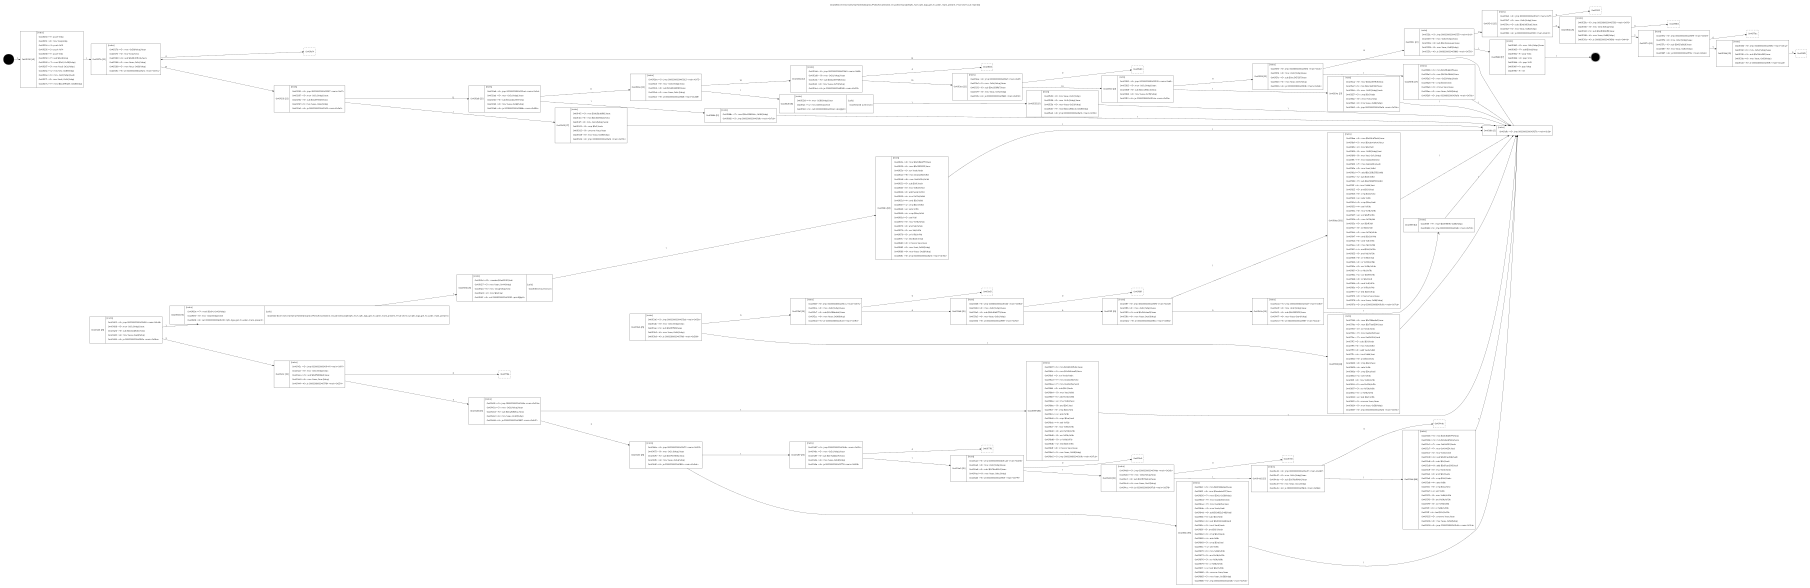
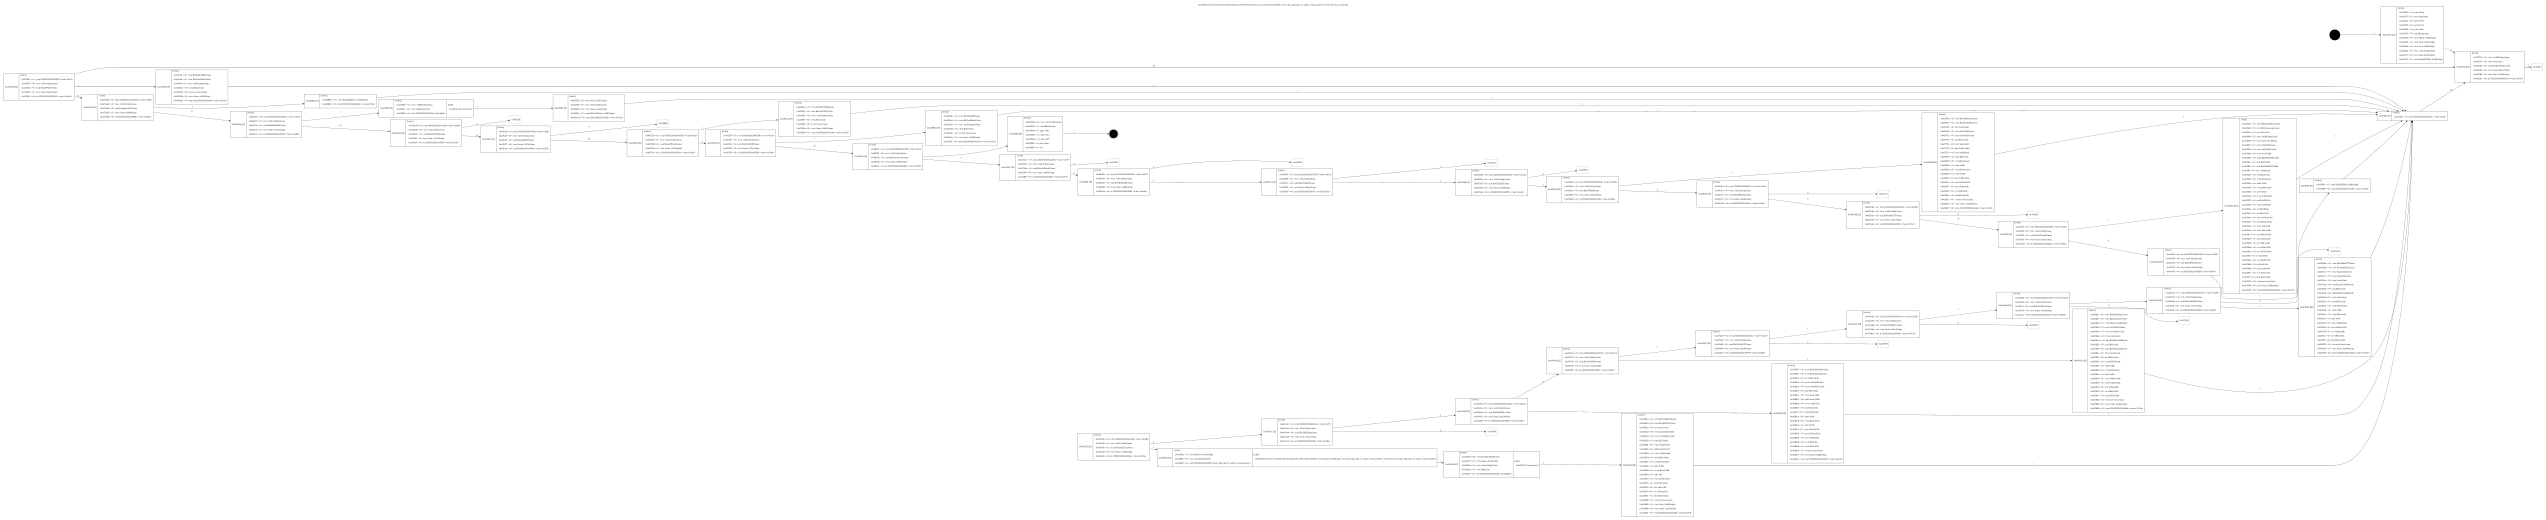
edge "0x40127b [23]" -> "0x401292 [22]": reversed
edge "0x40138d [25]" -> "0x4013a6 [25]": added, label "7"
